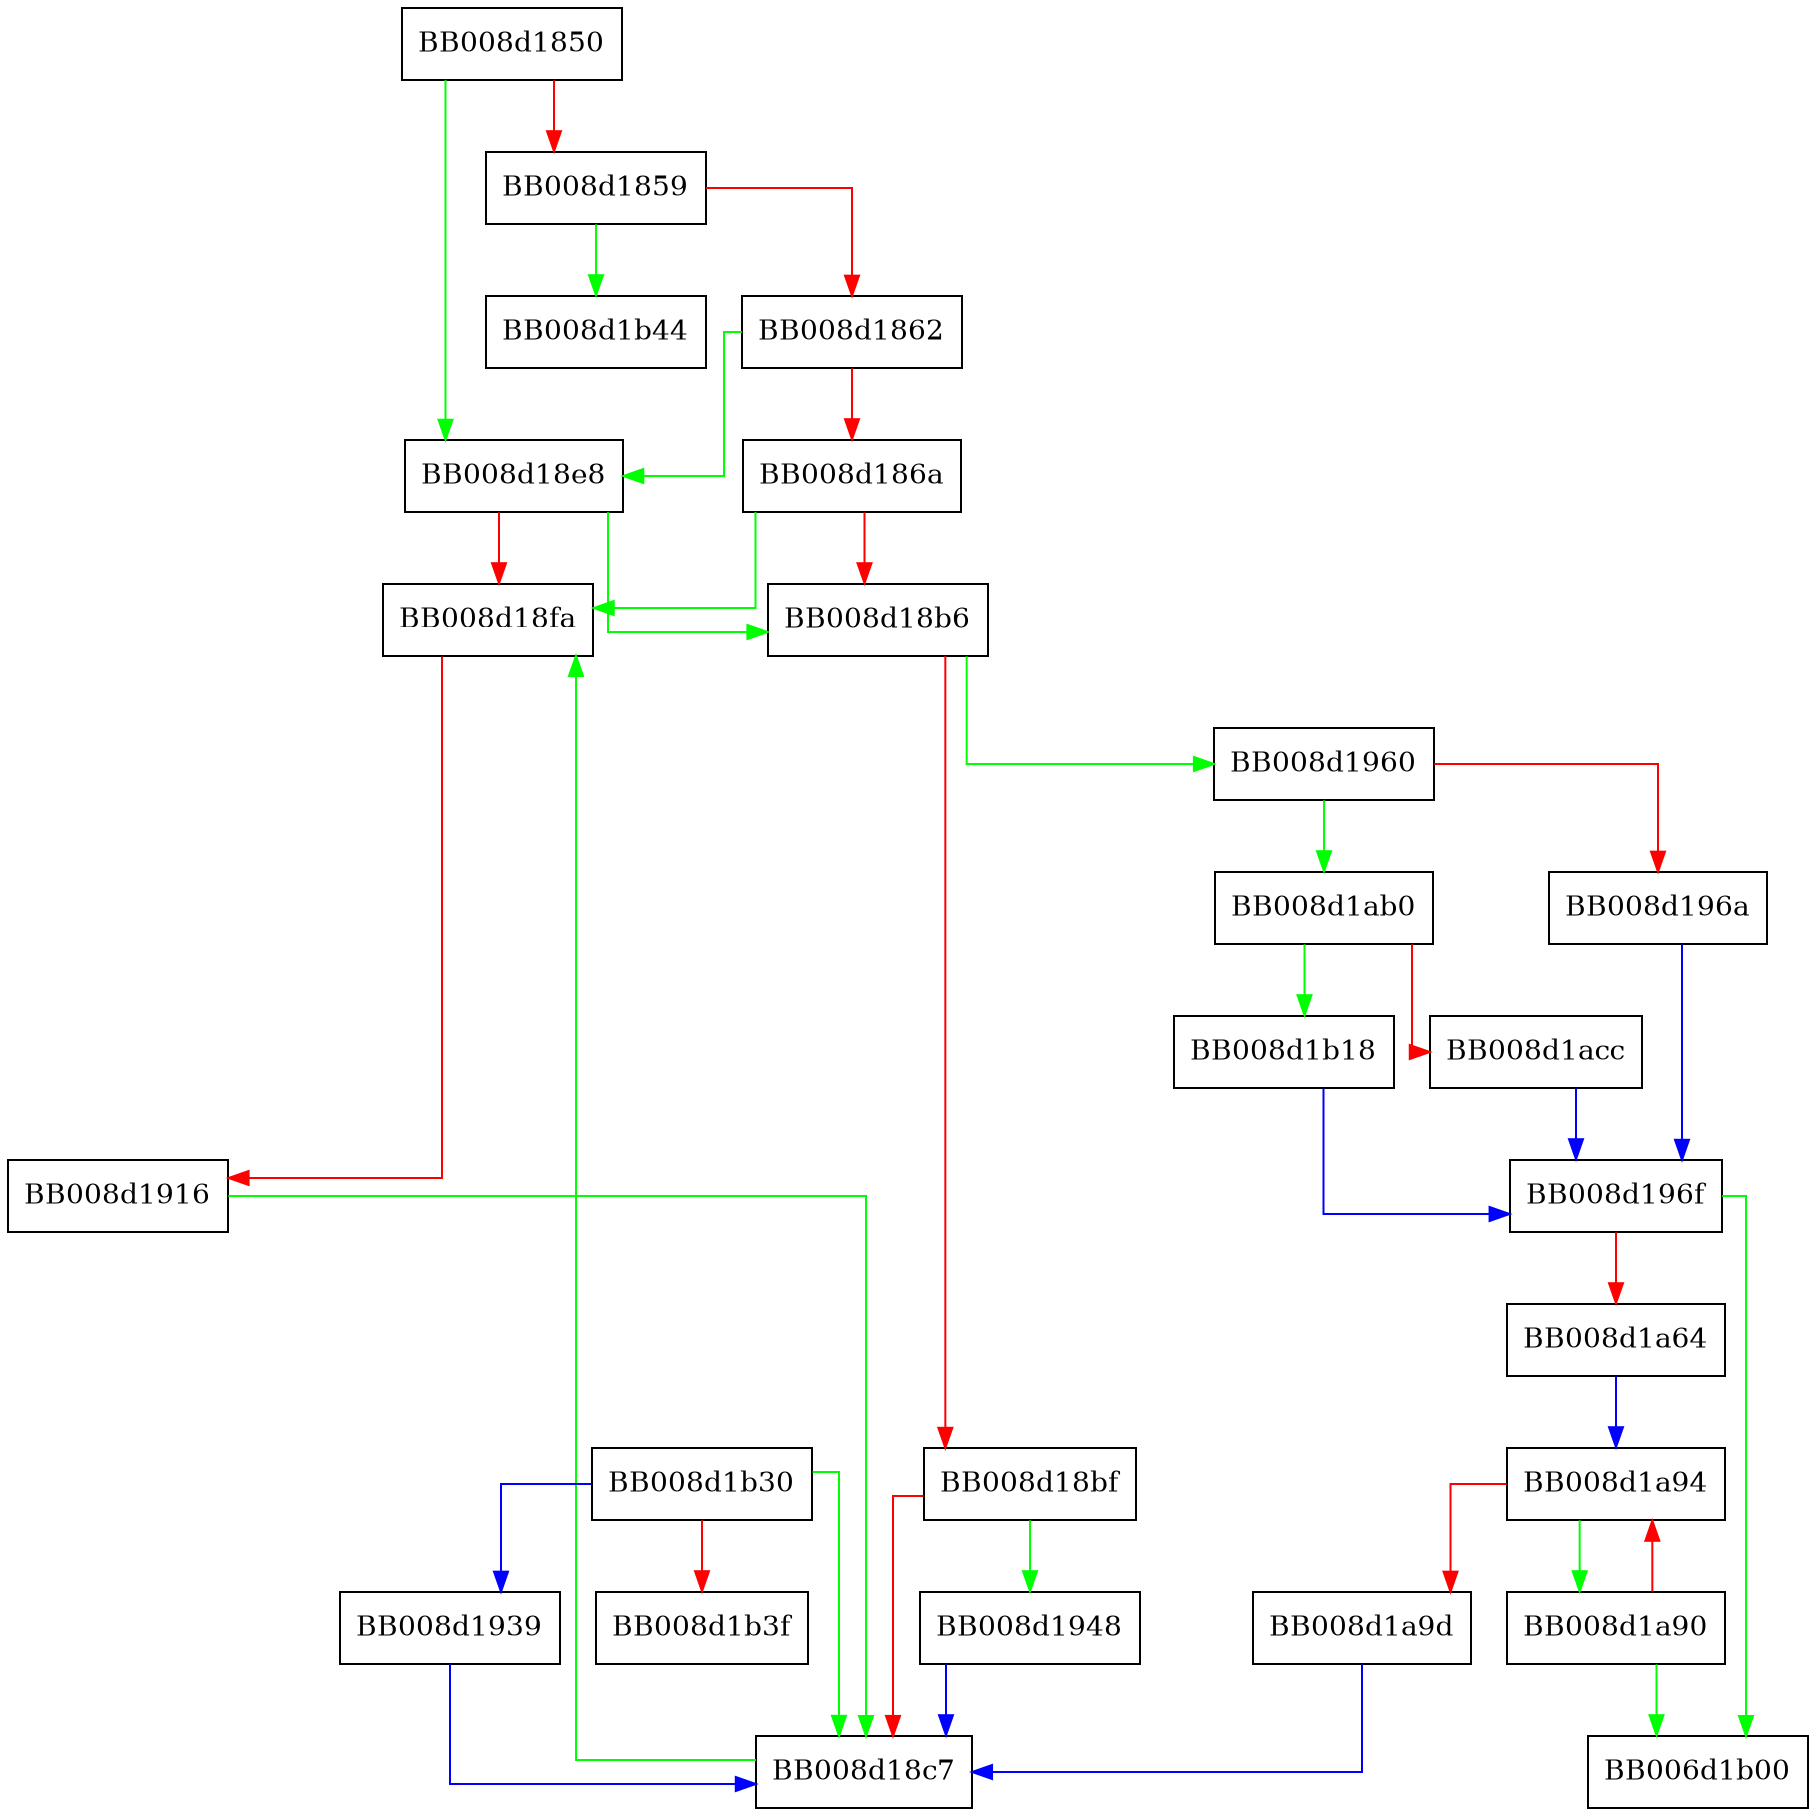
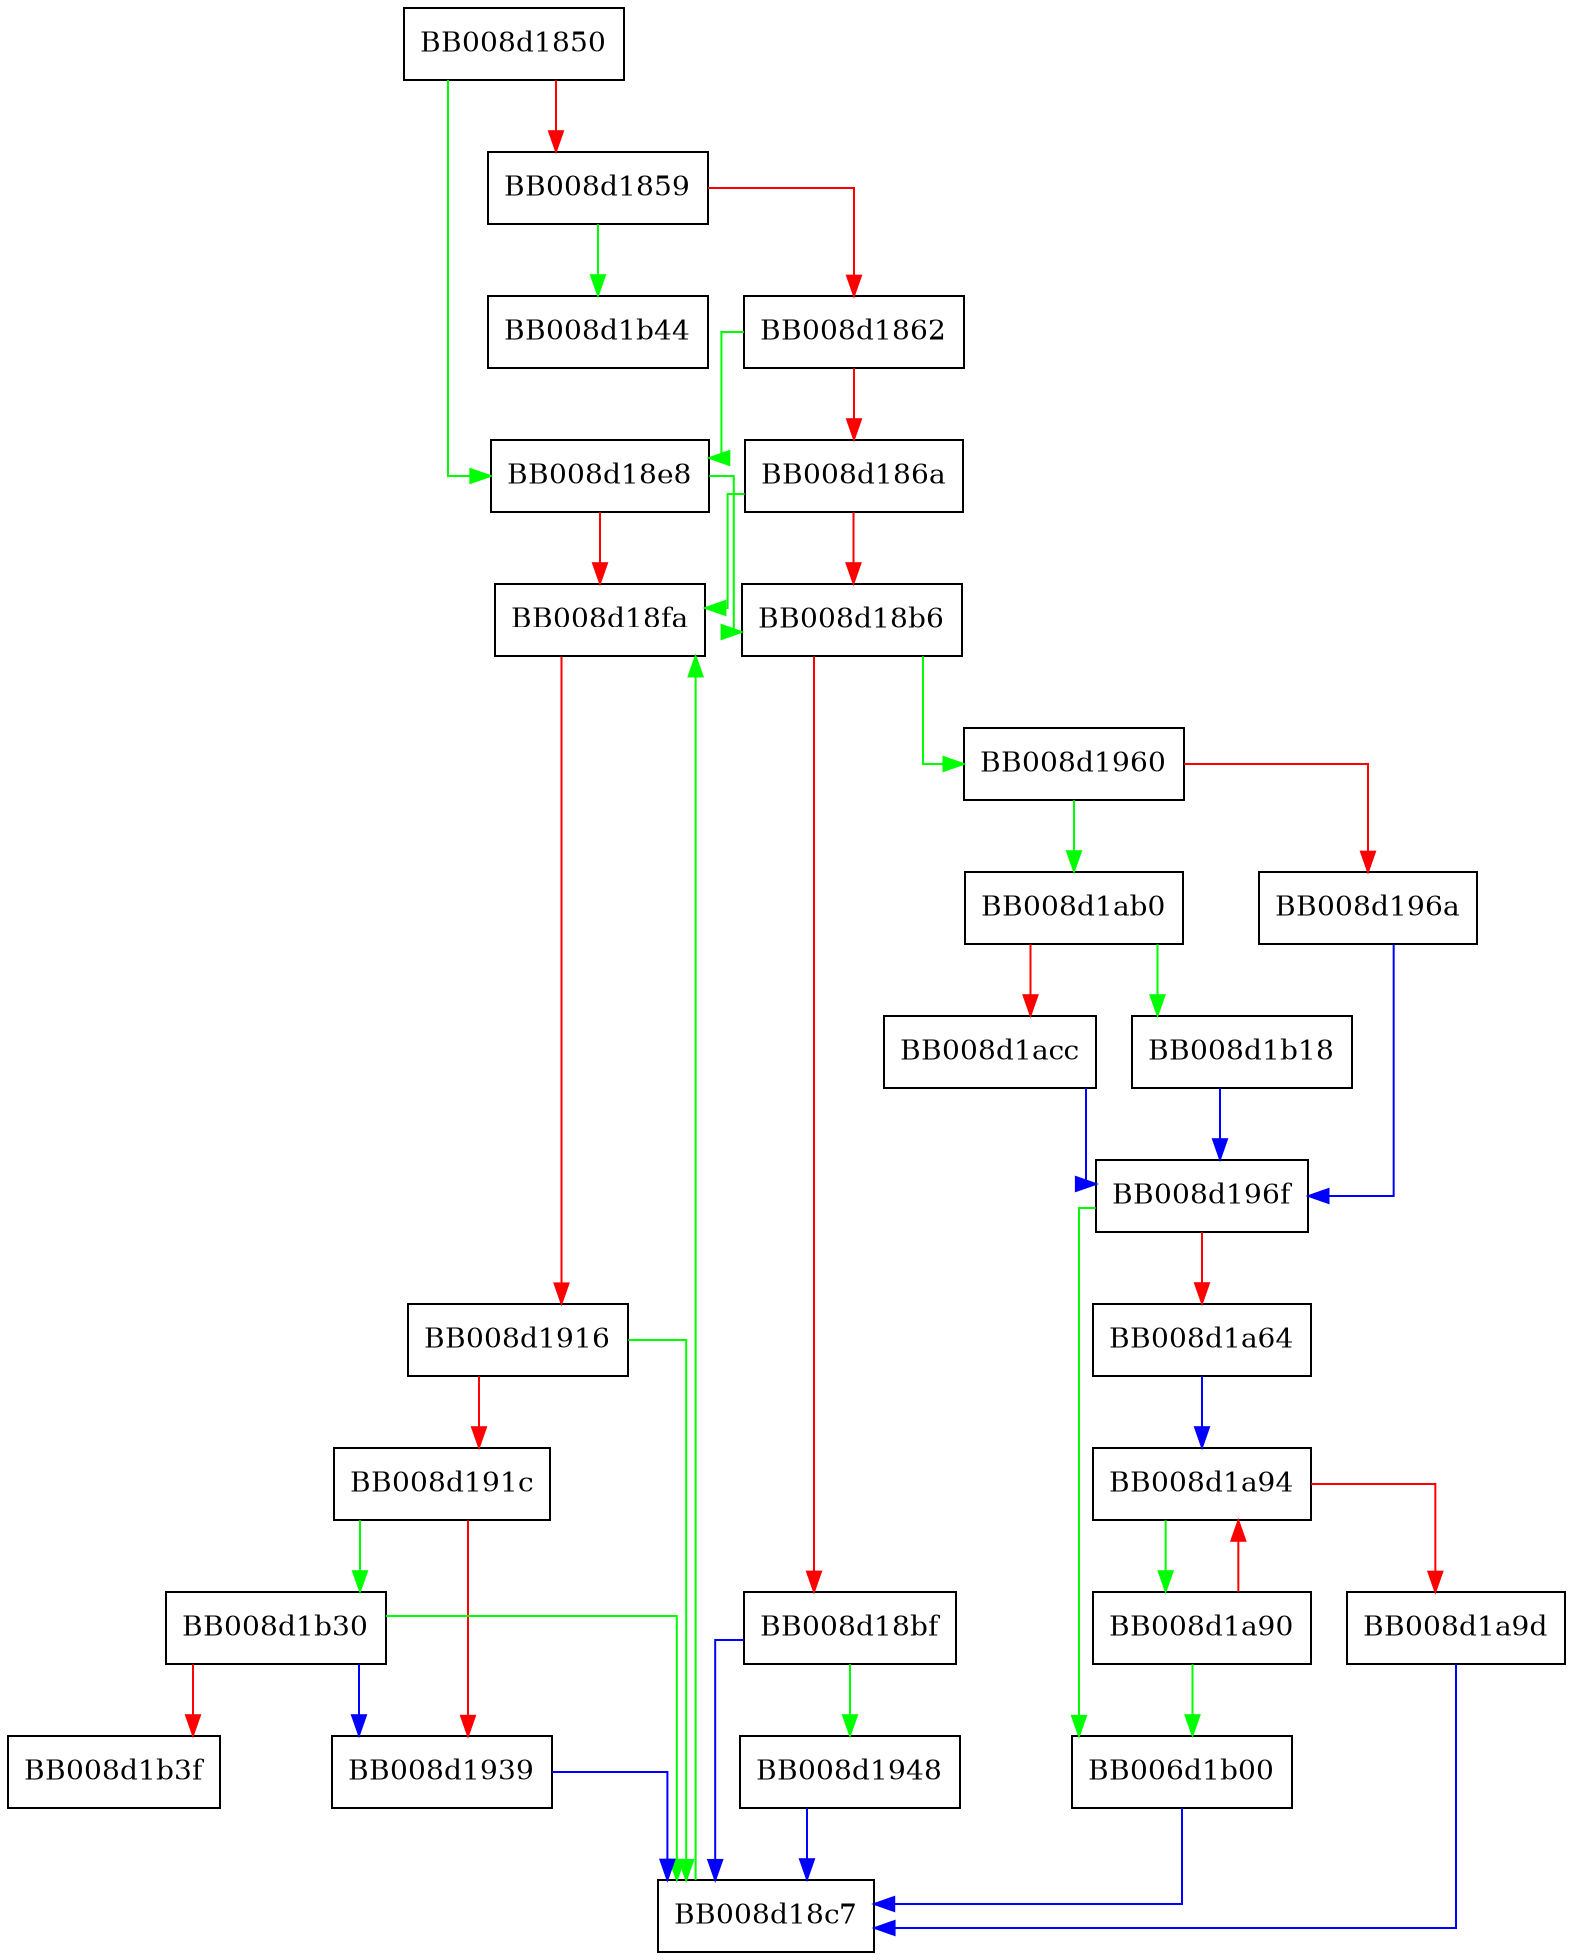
node "BB008d191c": added
edge "BB008d18bf" -> "BB008d18c7": color red -> blue
edge "BB006d1b00" -> "BB008d18c7": added
